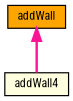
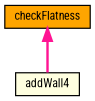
node "addWall": label "addWall" -> "checkFlatness"
